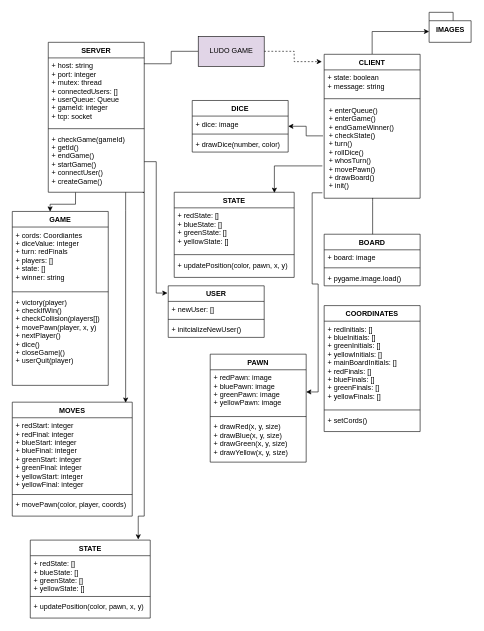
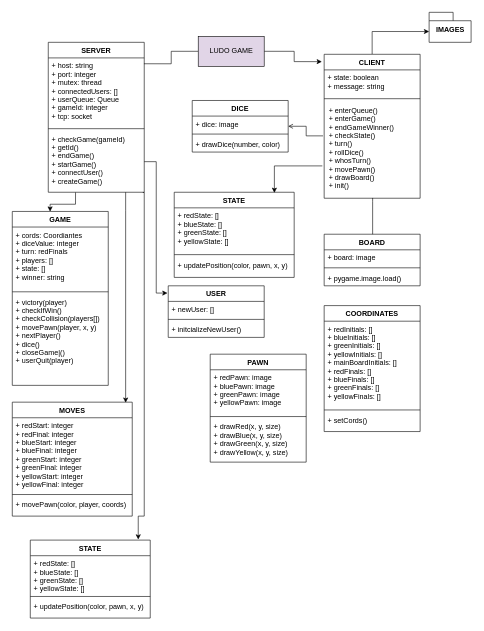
edge "LUDO GAME" -> "CLIENT": style dashed -> solid
edge "+ enterQueue() + enterGame() + endGameWinner() + checkState() + turn() + rollDice() + whosTurn() + movePawn() + drawBoard() + init()" -> "DICE": arrowhead classic -> open
edge "+ enterQueue() + enterGame() + endGameWinner() + checkState() + turn() + rollDice() + whosTurn() + movePawn() + drawBoard() + init()" -> "+ redPawn: image + bluePawn: image + greenPawn: image + yellowPawn: image": removed
